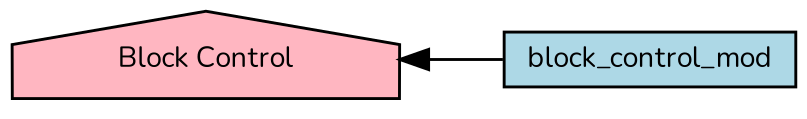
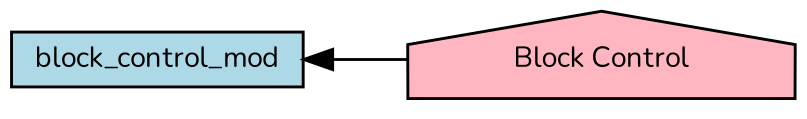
edge "block_control_mod" -> "Block Control": reversed
